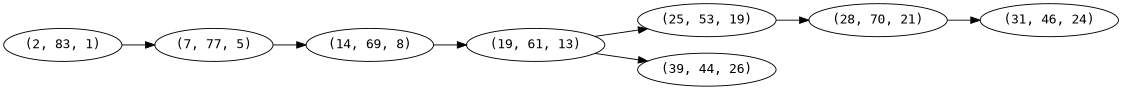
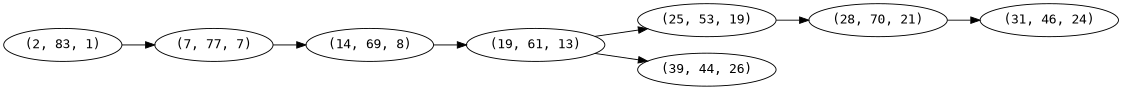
node "(7, 77, 5)": label "(7, 77, 5)" -> "(7, 77, 7)"
